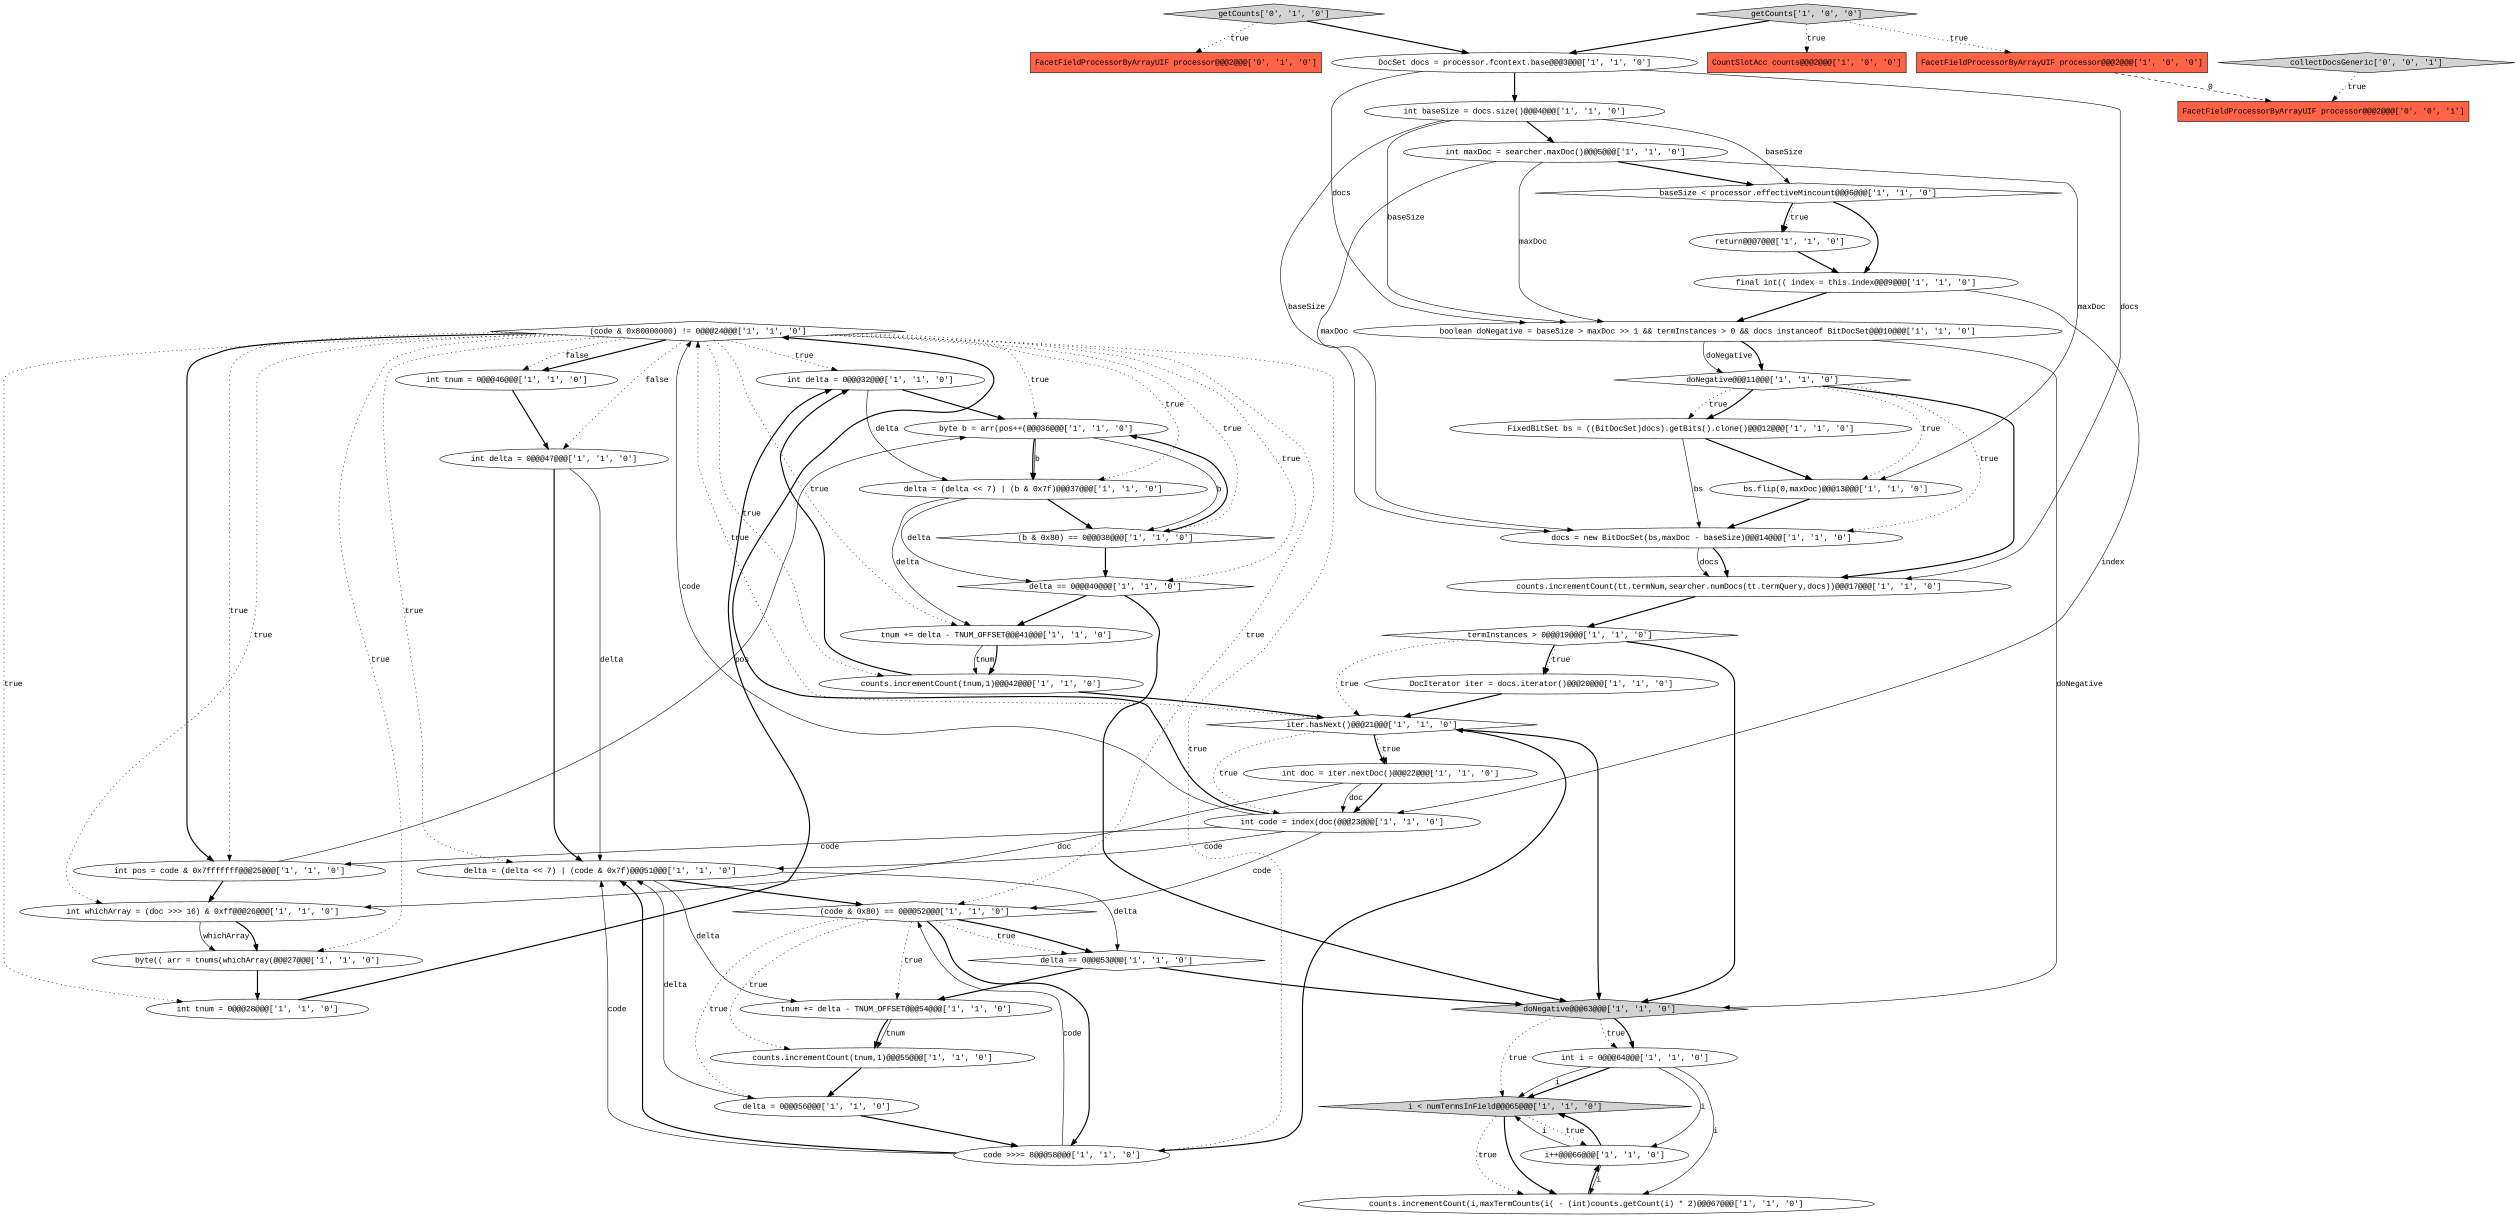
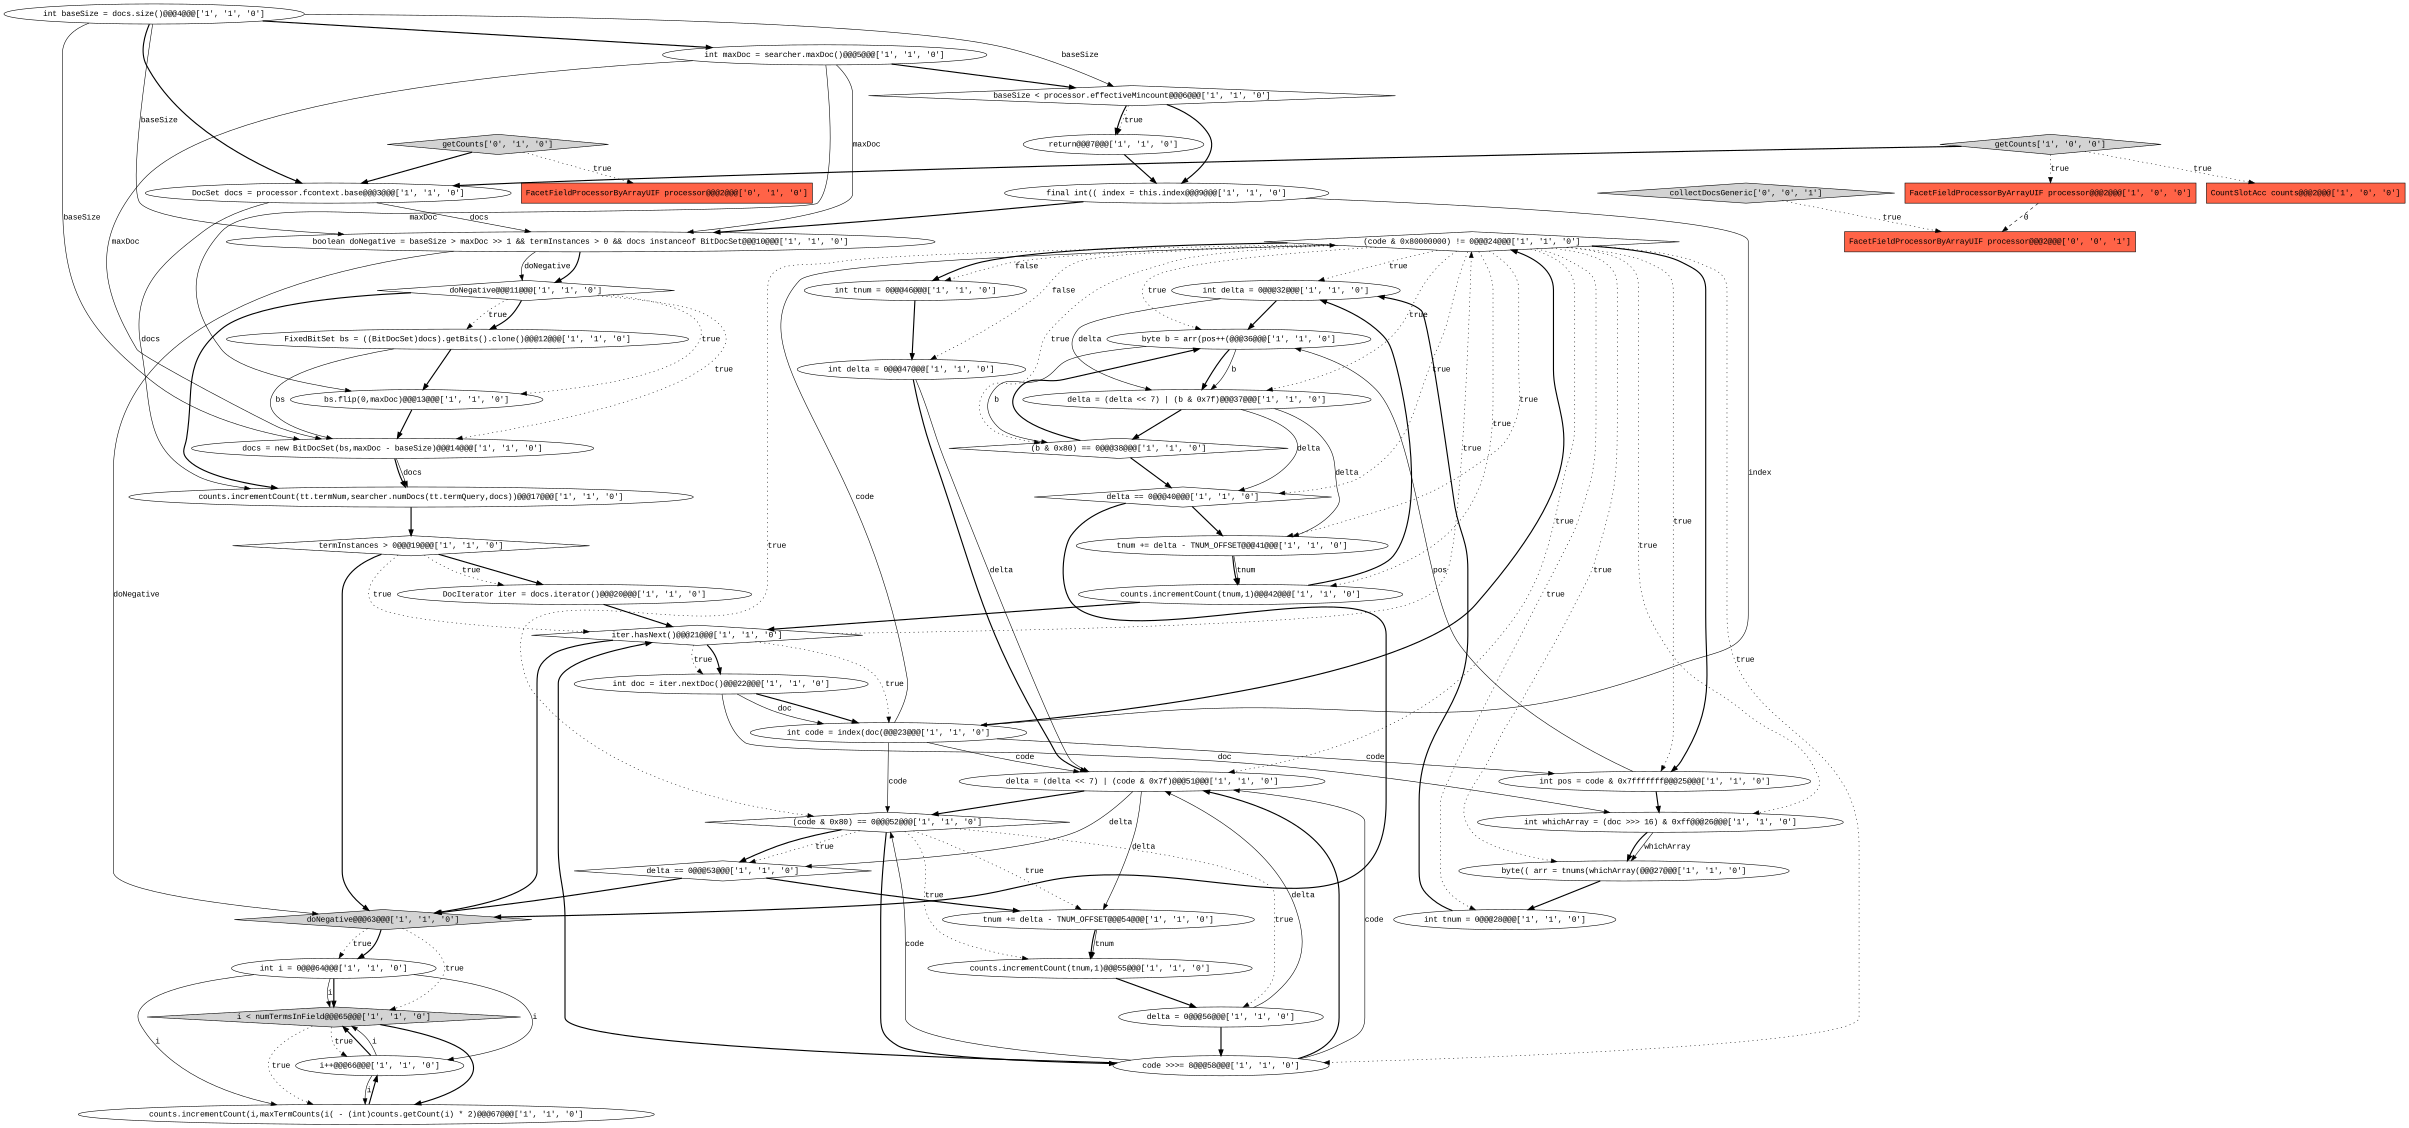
edge "DocSet docs = processor.fcontext.base@@@3@@@['1', '1', '0']" -> "int baseSize = docs.size()@@@4@@@['1', '1', '0']": reversed
